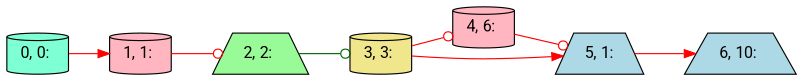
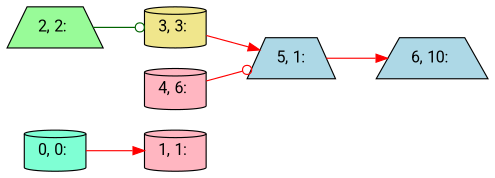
edge "3, 3:" -> "4, 6:": removed
edge "1, 1:" -> "2, 2:": removed
